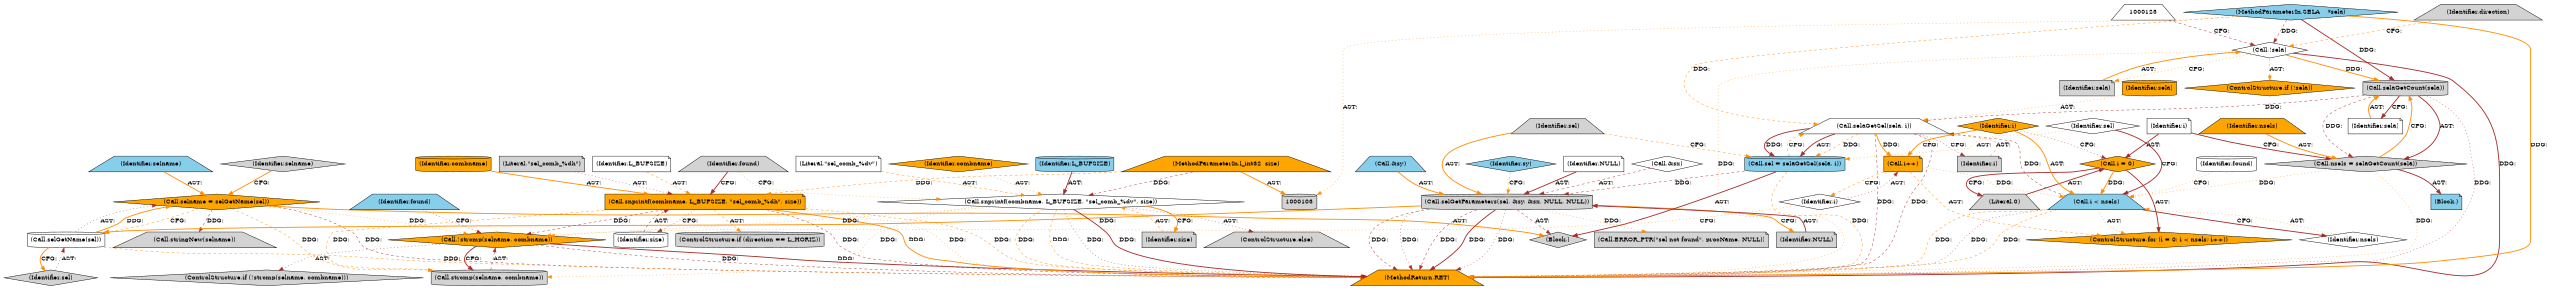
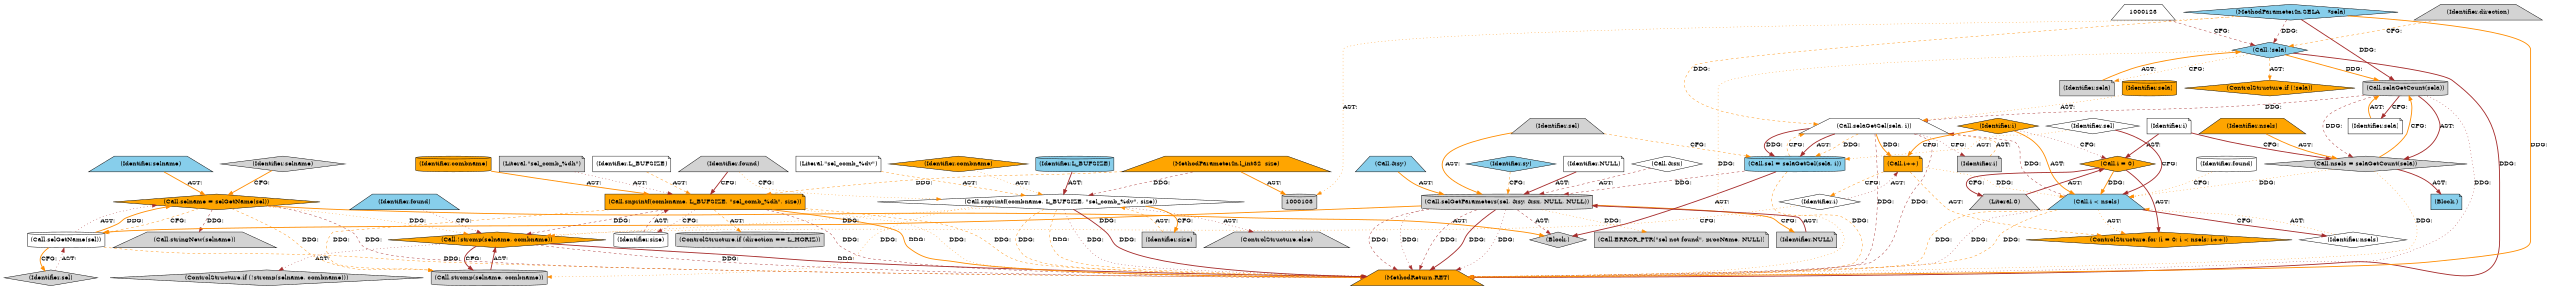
node "(Call,!sela)": fillcolor white -> skyblue
edge "(Call,strcmp(selname, combname))" -> "(Call,!strcmp(selname, combname))": style dashed -> bold
